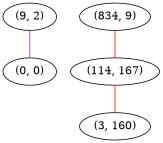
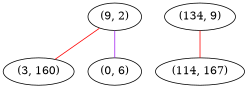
node "(834, 9)": label "(834, 9)" -> "(134, 9)"
node "(0, 0)": label "(0, 0)" -> "(0, 6)"
edge "(114, 167)" -- "(3, 160)": now "(9, 2)" -- "(3, 160)"
